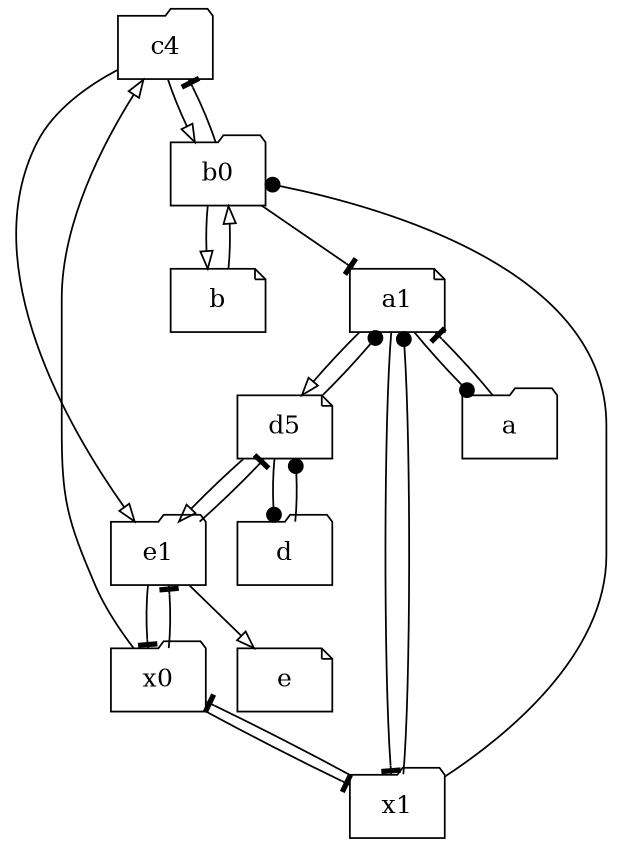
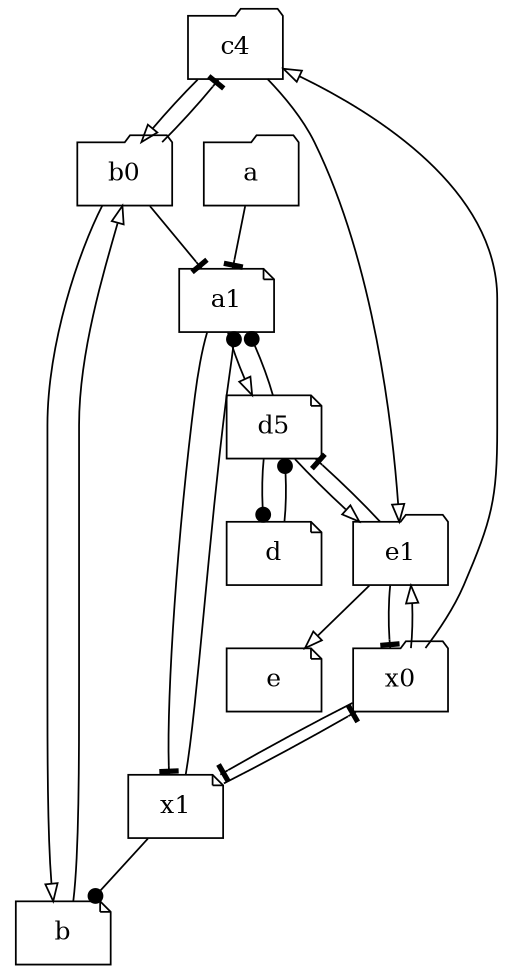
edge "a1" -> "a": removed
edge "x1" -> "b0": now "x1" -> "b"
node "d": shape folder -> note
edge "x0" -> "e1": arrowhead tee -> onormal
node "x1": shape folder -> note
